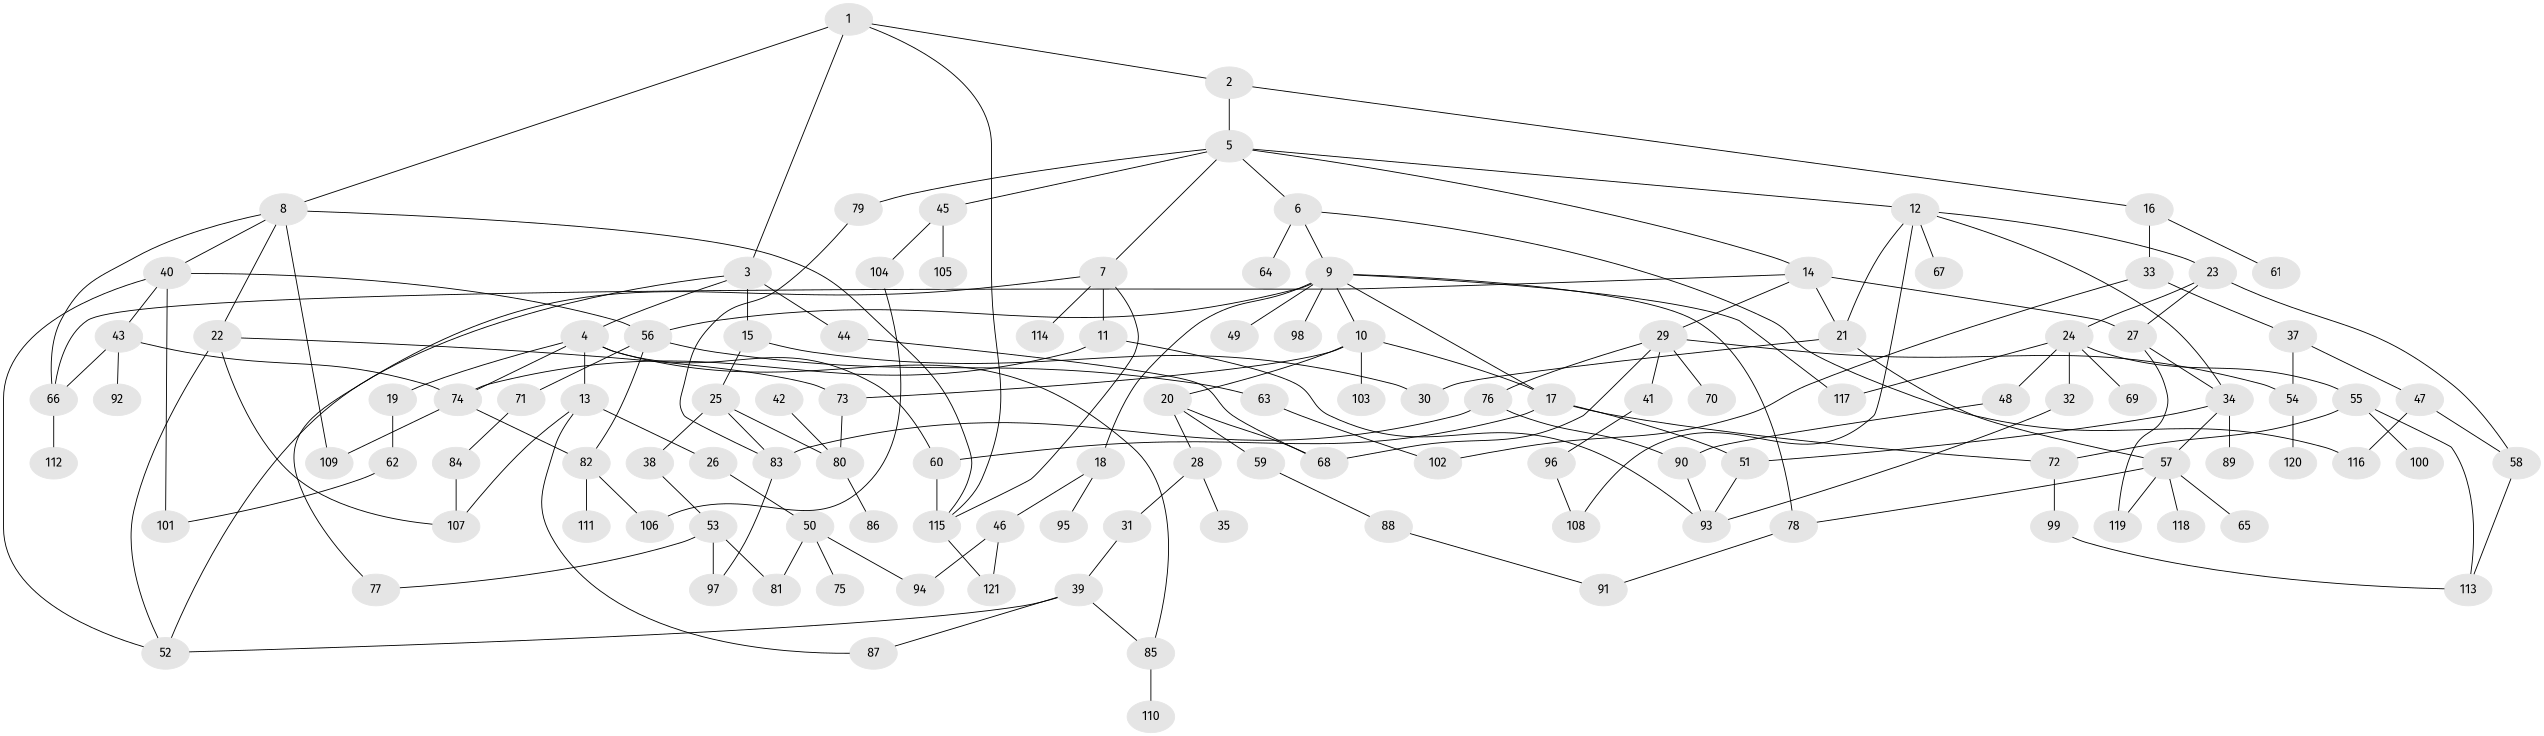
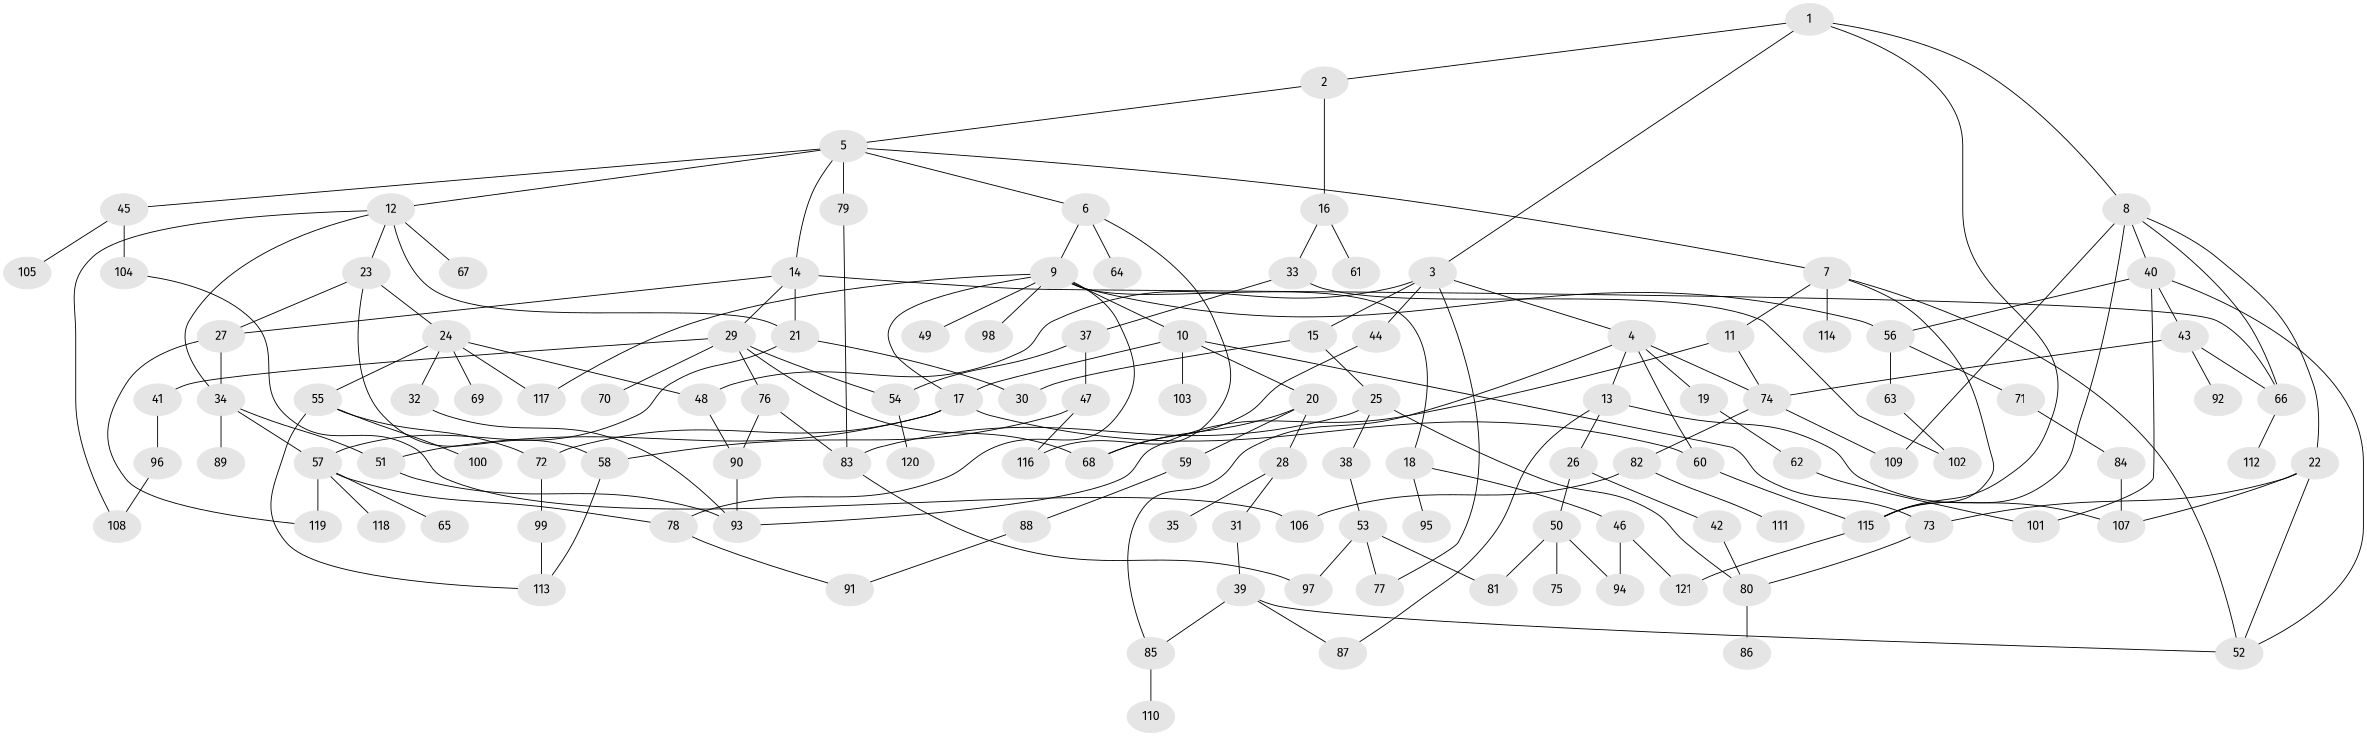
edge "3" -- "48": added
edge "56" -- "82": removed
edge "26" -- "42": added
